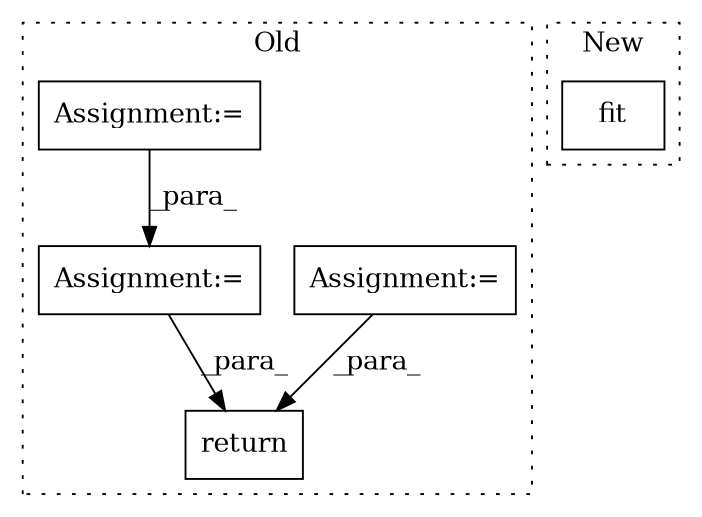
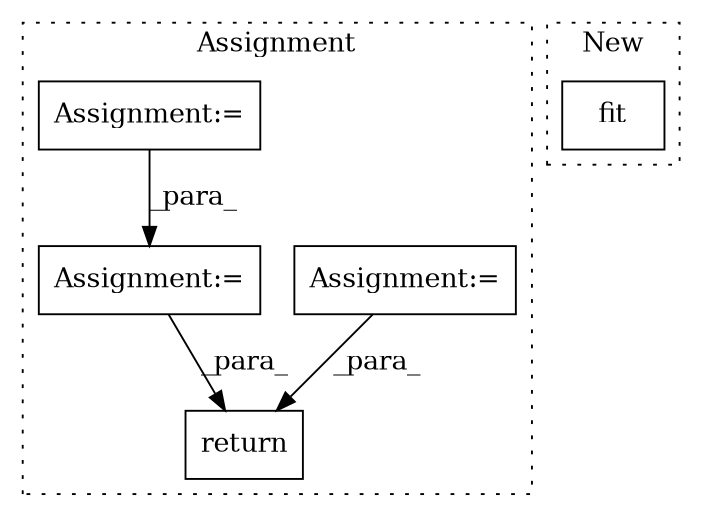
cluster "Old": label "Old" -> "Assignment"
